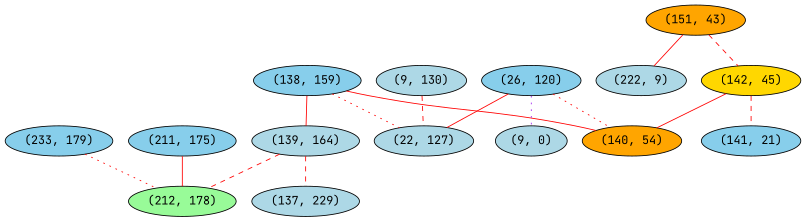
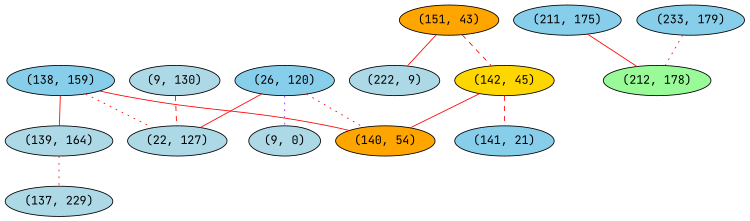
edge "(139, 164)" -- "(212, 178)": removed
edge "(139, 164)" -- "(137, 229)": style dashed -> dotted
